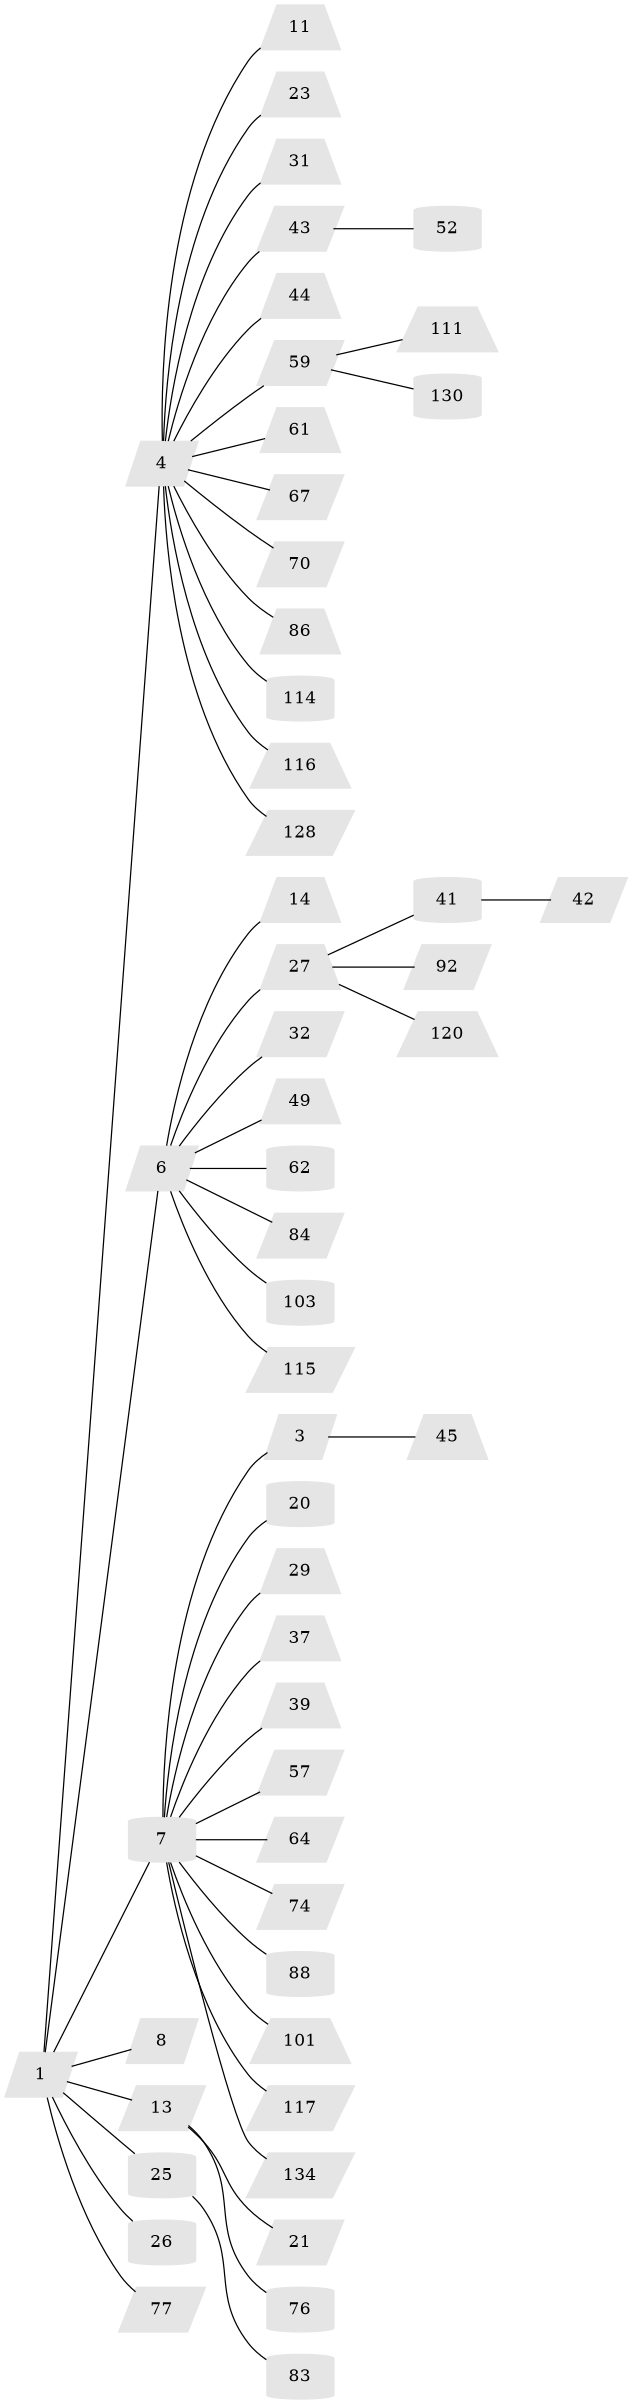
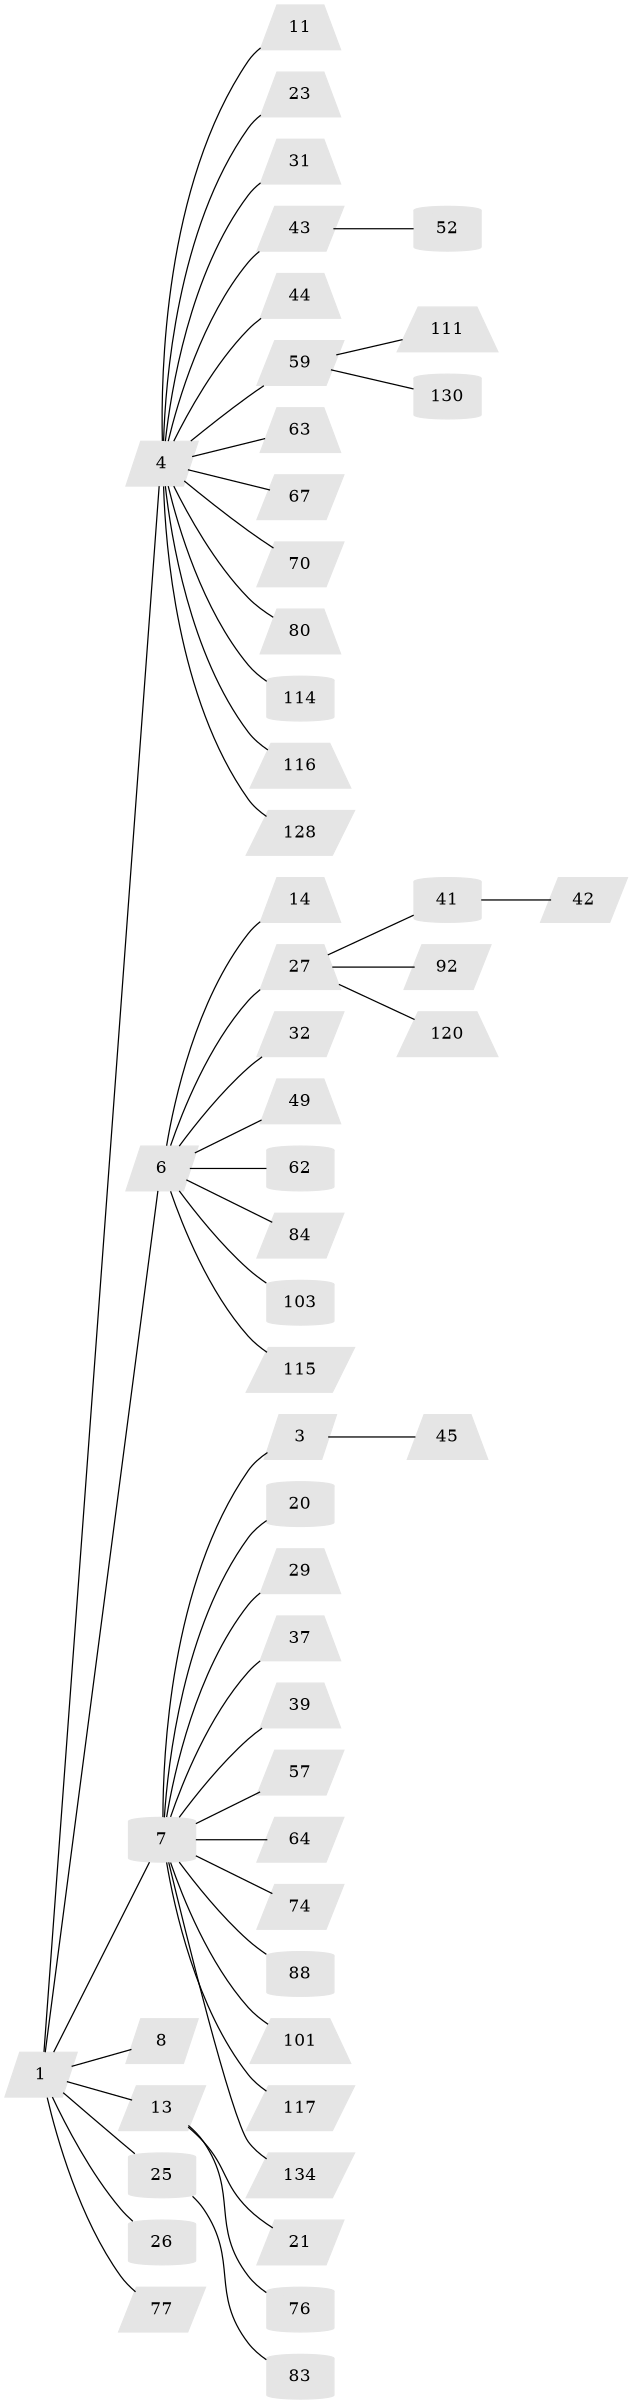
node "61": label "61" -> "63"
node "86": label "86" -> "80"
